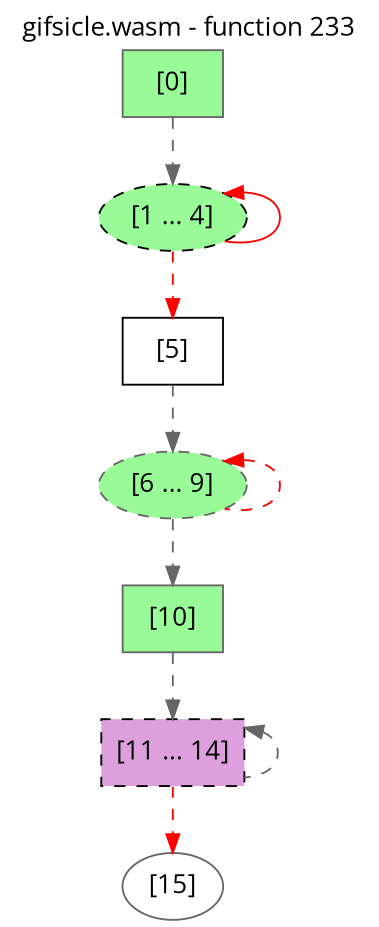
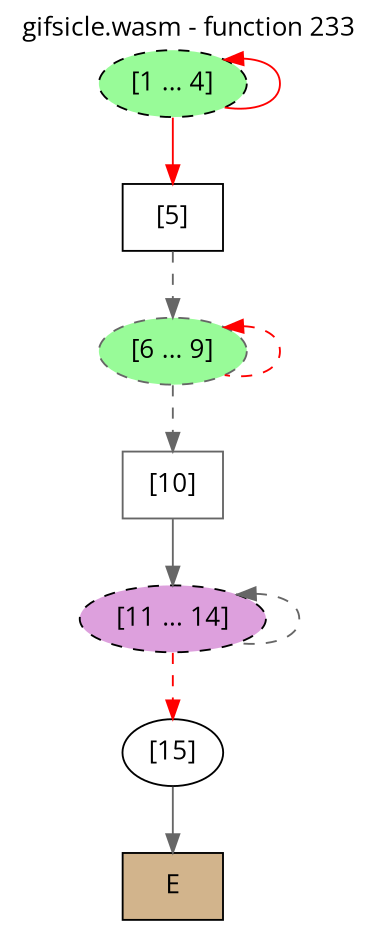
node "[0]": removed
edge "[1 ... 4]" -> "[5]": style dashed -> solid
node "[10]": fillcolor palegreen -> white
edge "[10]" -> "[11 ... 14]": style dashed -> solid
node "[11 ... 14]": shape box -> ellipse
node "[15]": color gray40 -> black
node "E": added
